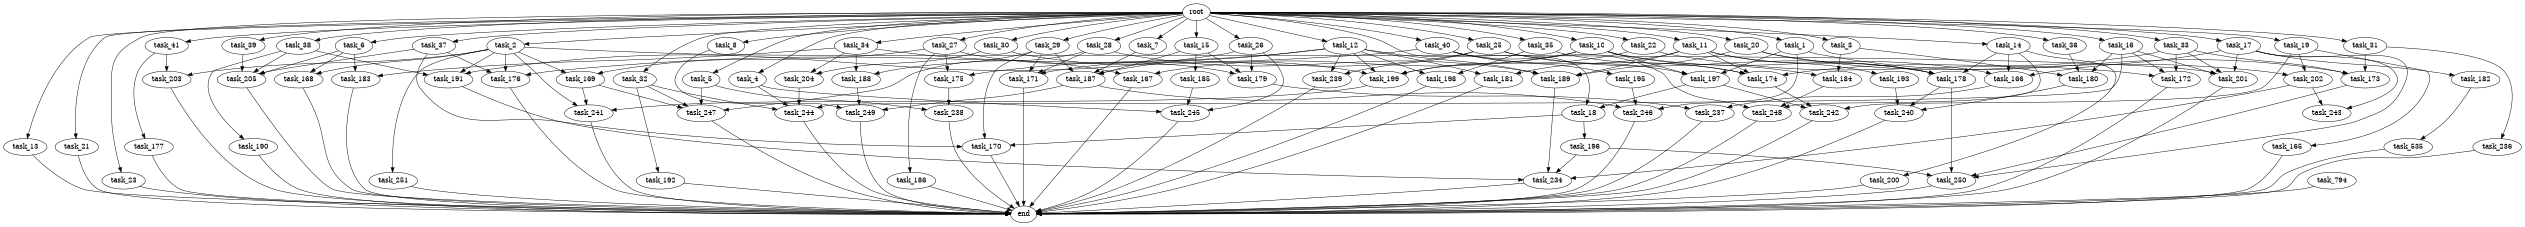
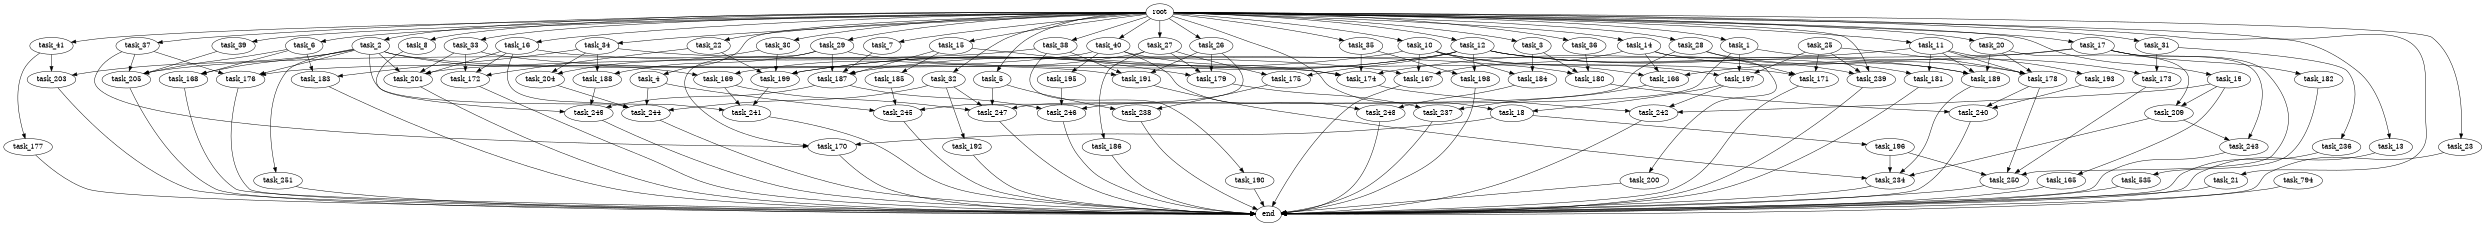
edge "root" -> "task_25": now "root" -> "task_239"
edge "task_33" -> "task_173": removed
node "task_202": label "task_202" -> "task_209"
edge "task_14" -> "task_248": now "task_14" -> "task_167"
edge "task_243" -> "end": added
